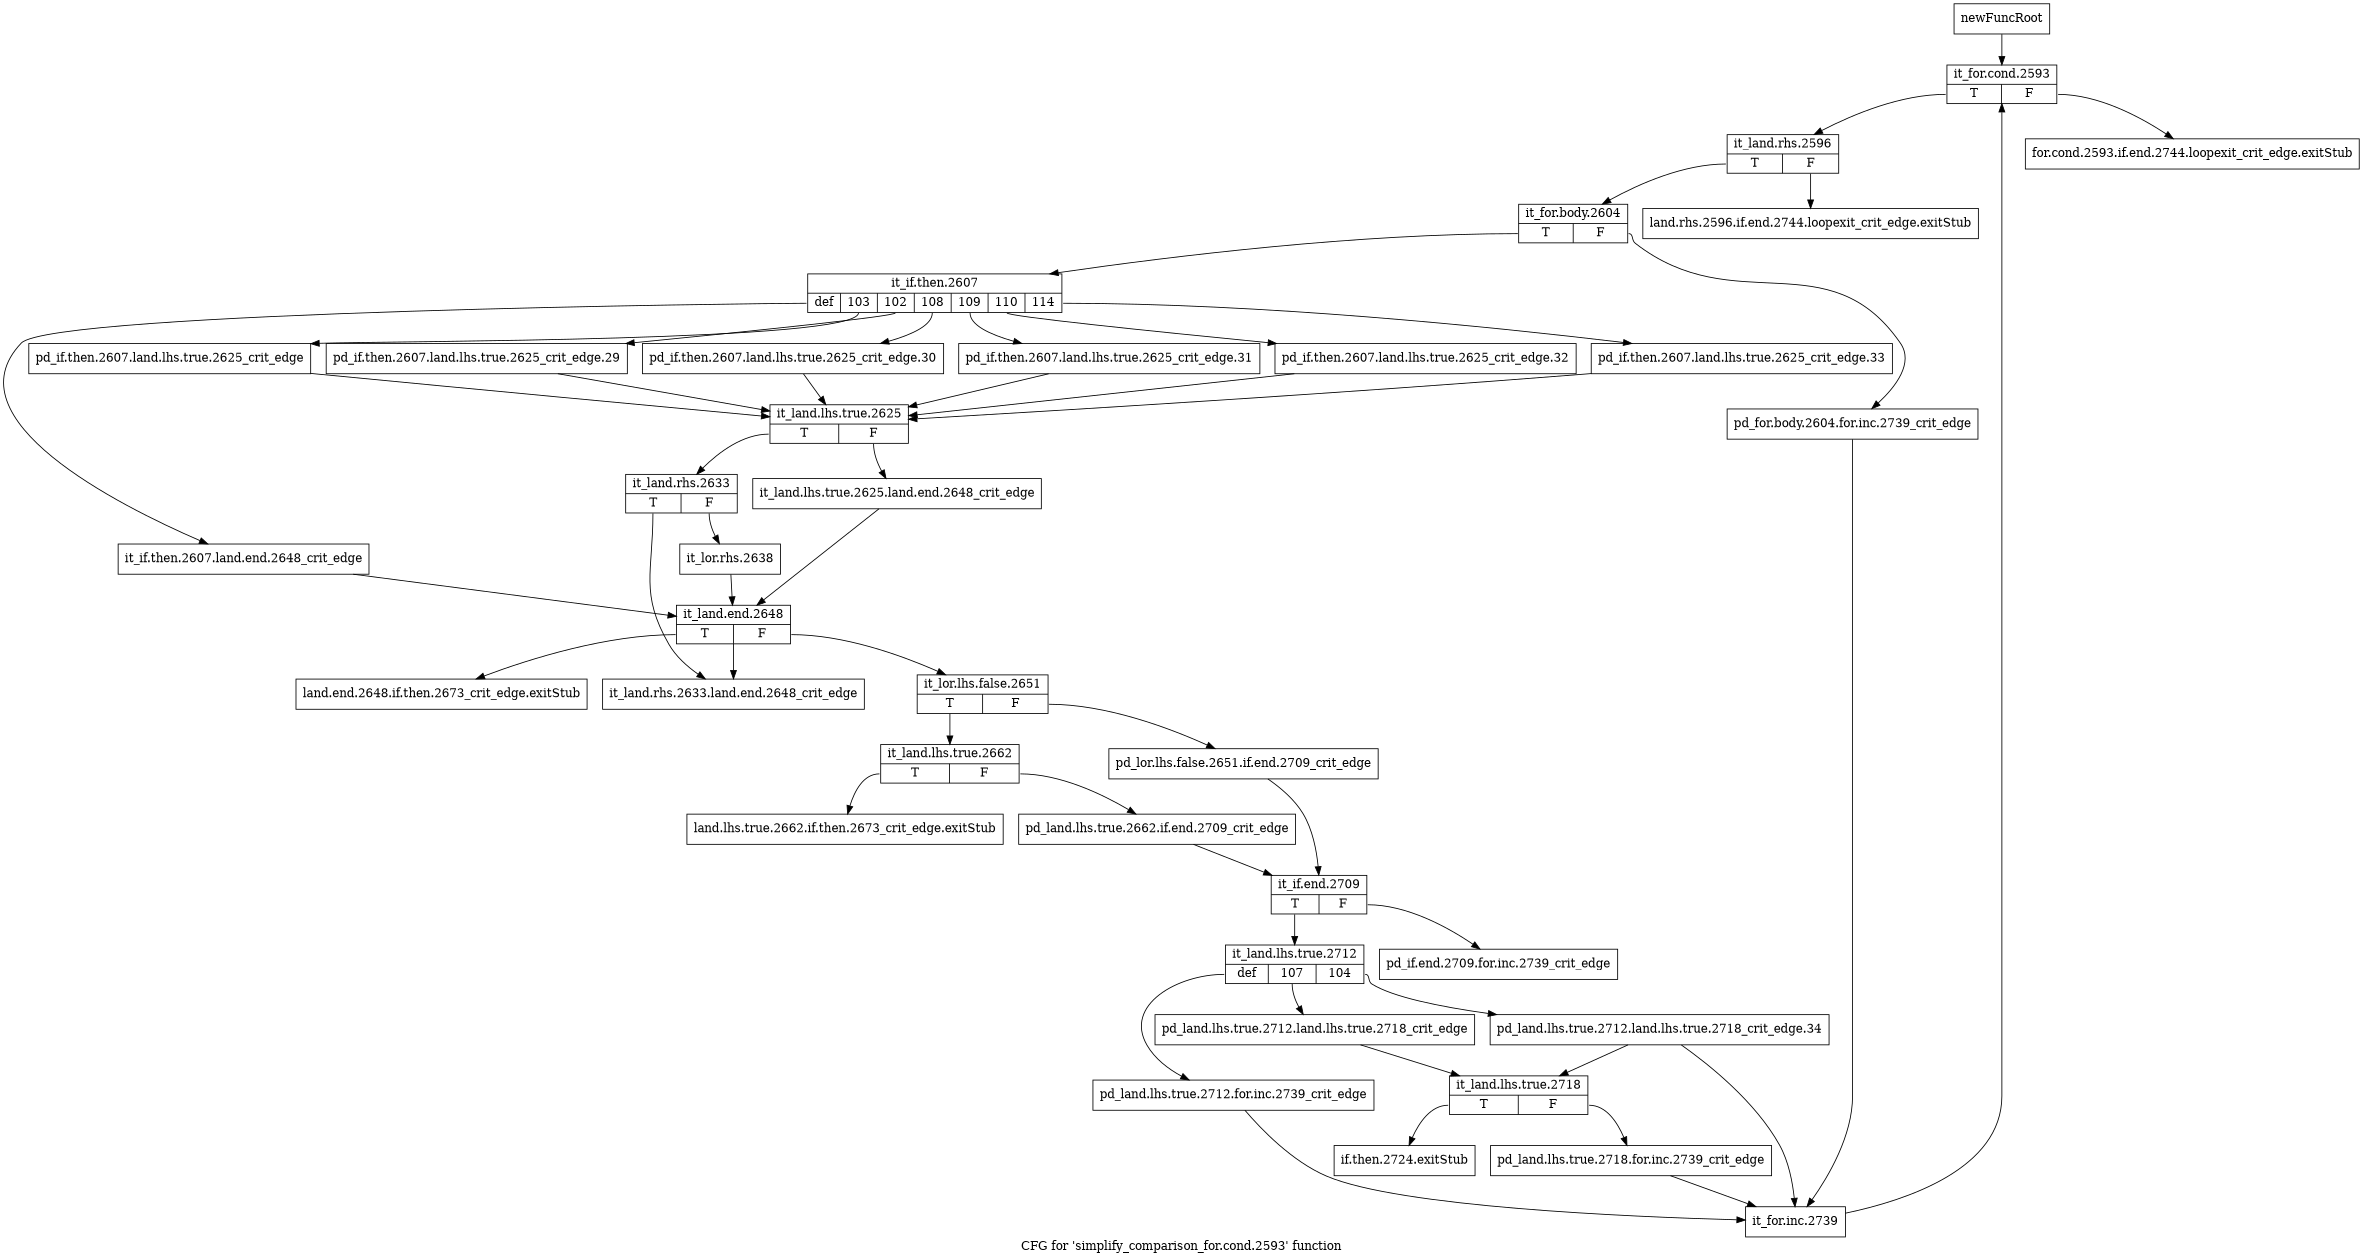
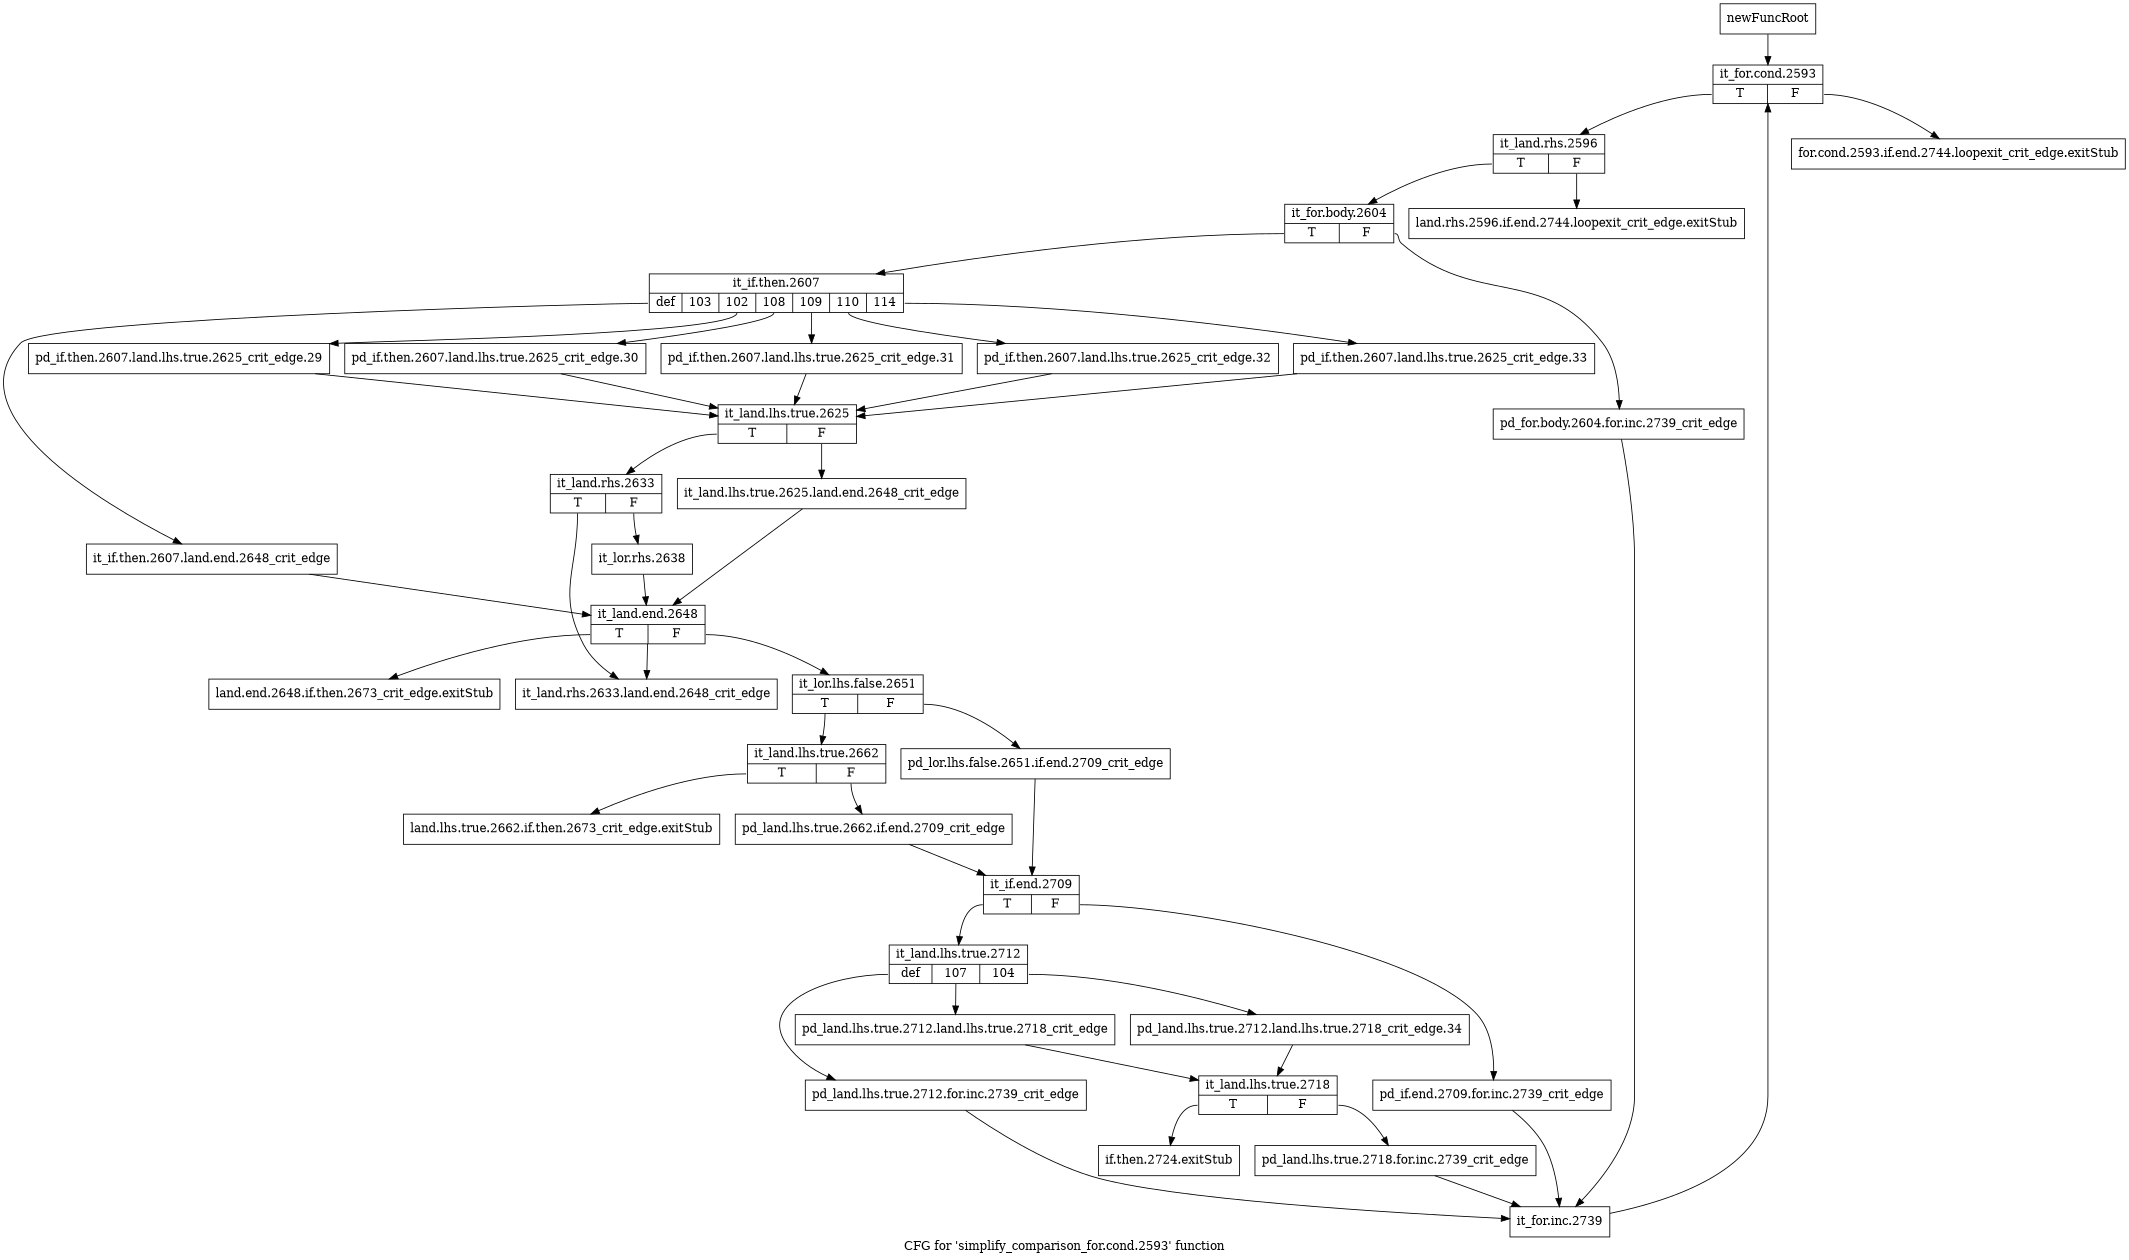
node "pd_if.then.2607.land.lhs.true.2625_crit_edge": removed
edge "pd_land.lhs.true.2712.land.lhs.true.2718_crit_edge.34" -> "it_for.inc.2739": now "pd_if.end.2709.for.inc.2739_crit_edge" -> "it_for.inc.2739"
